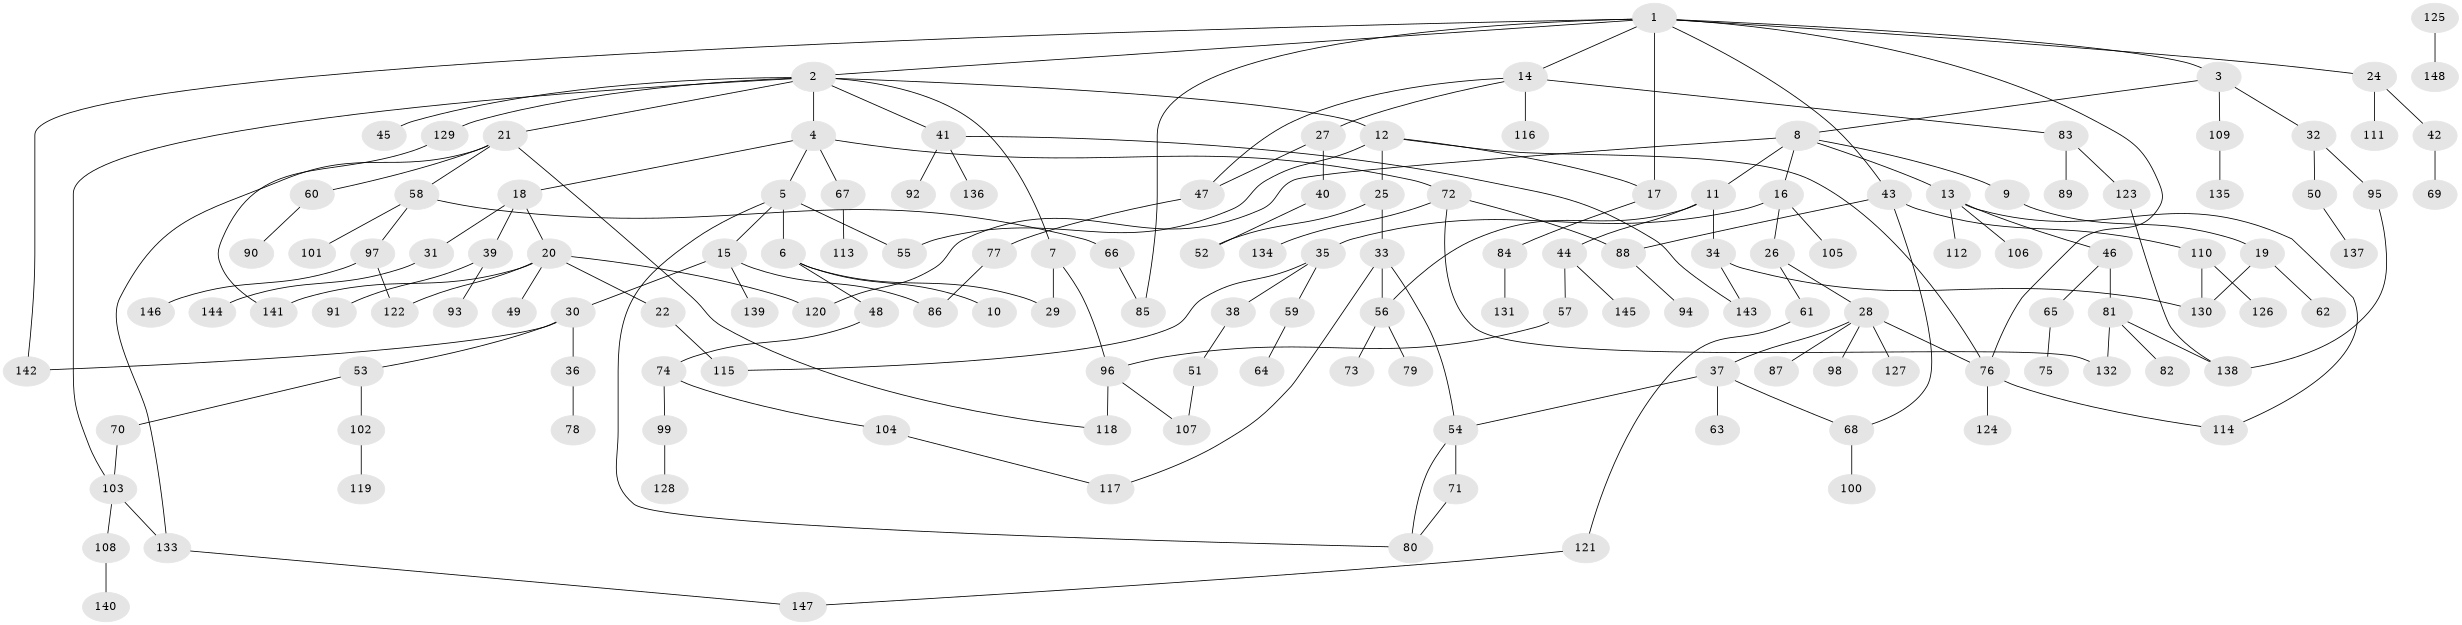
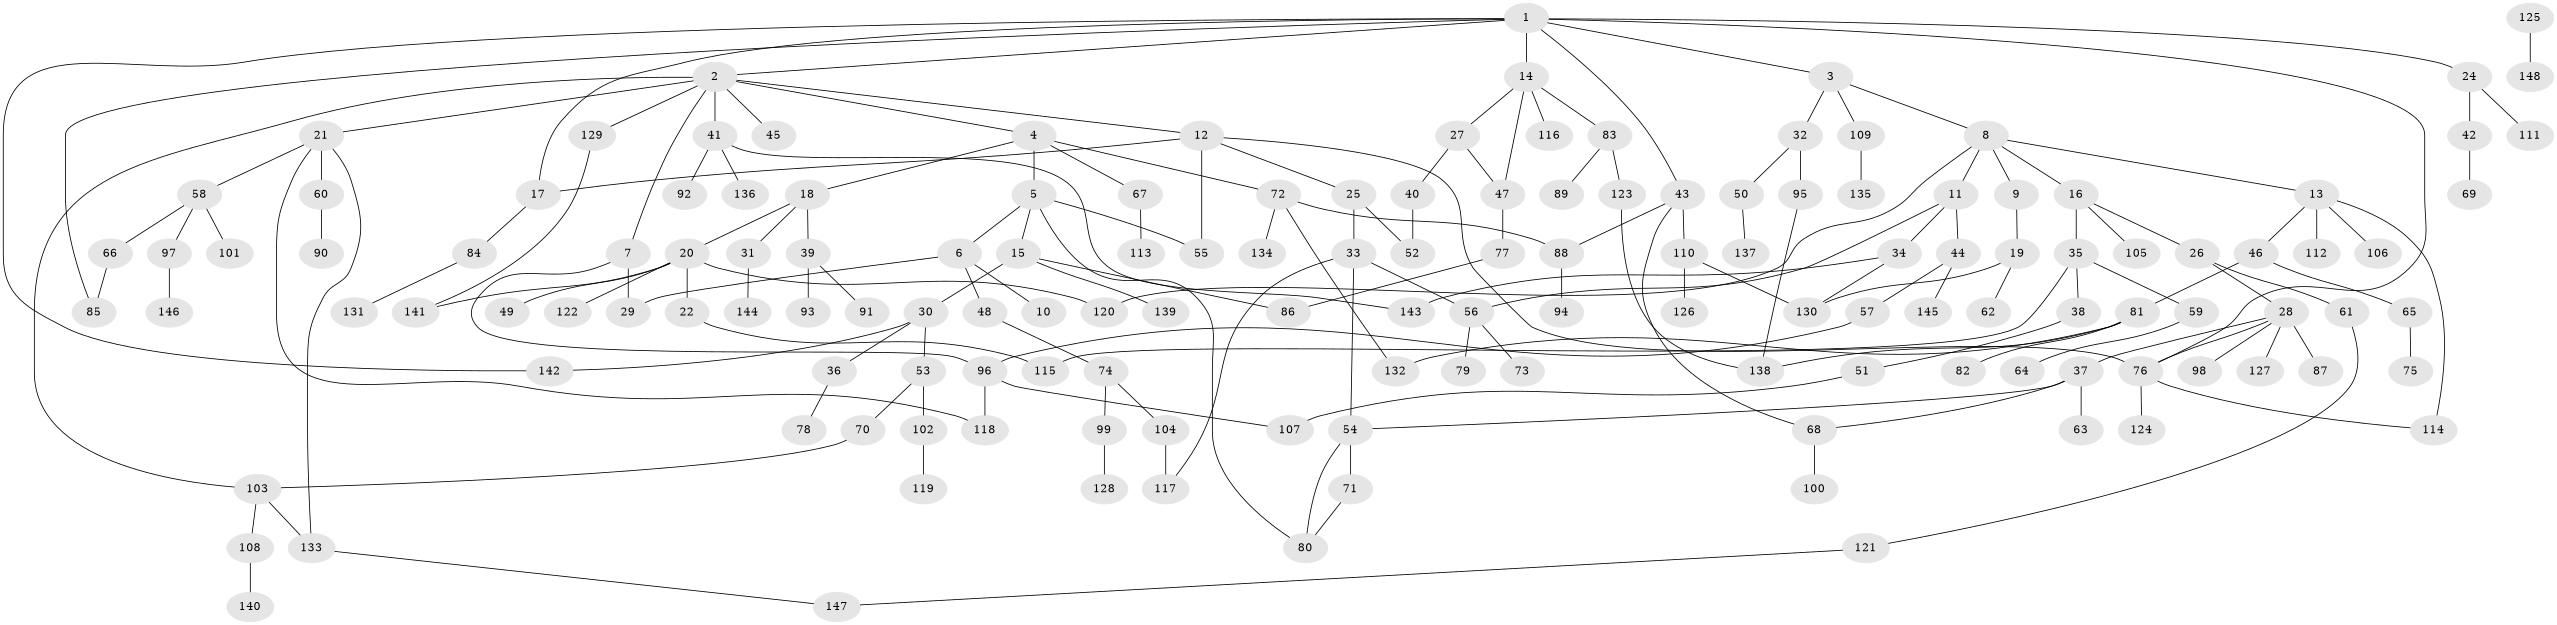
edge "97" -- "122": removed
